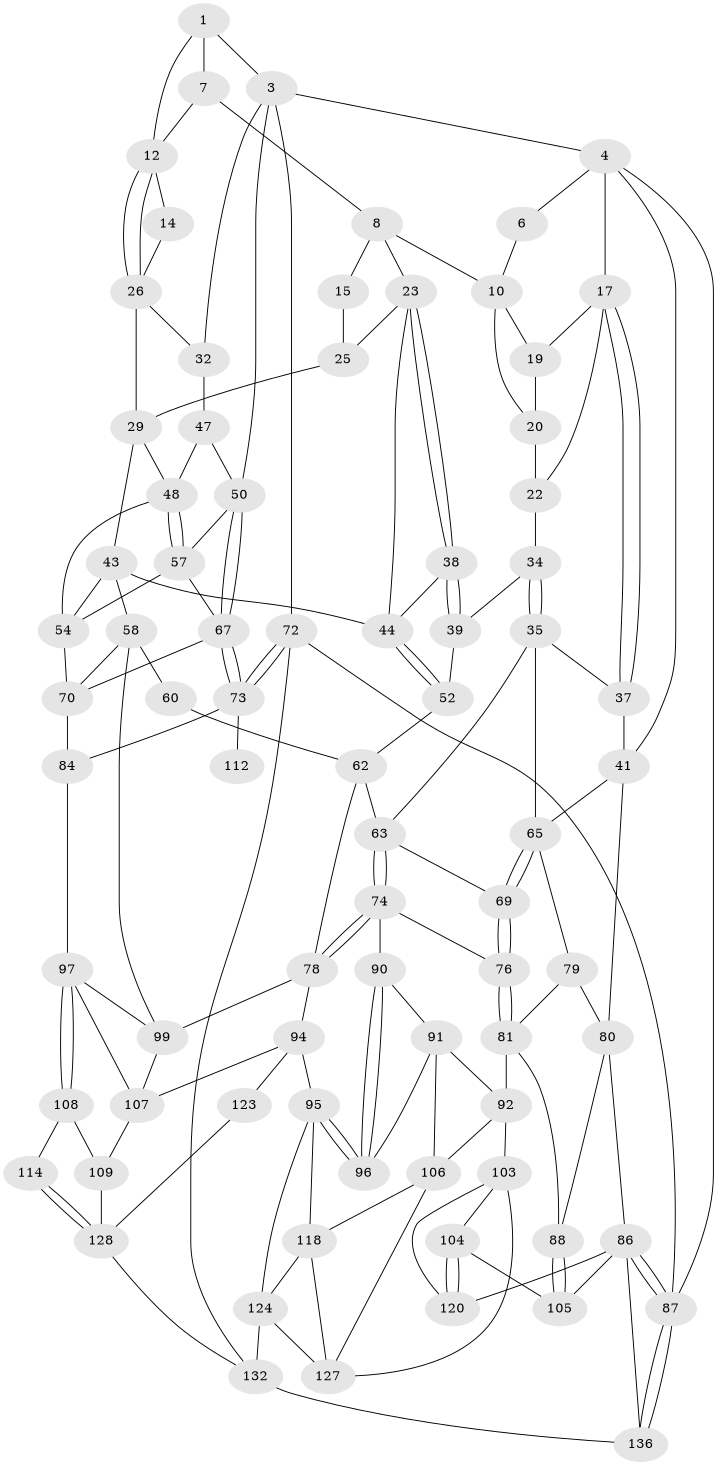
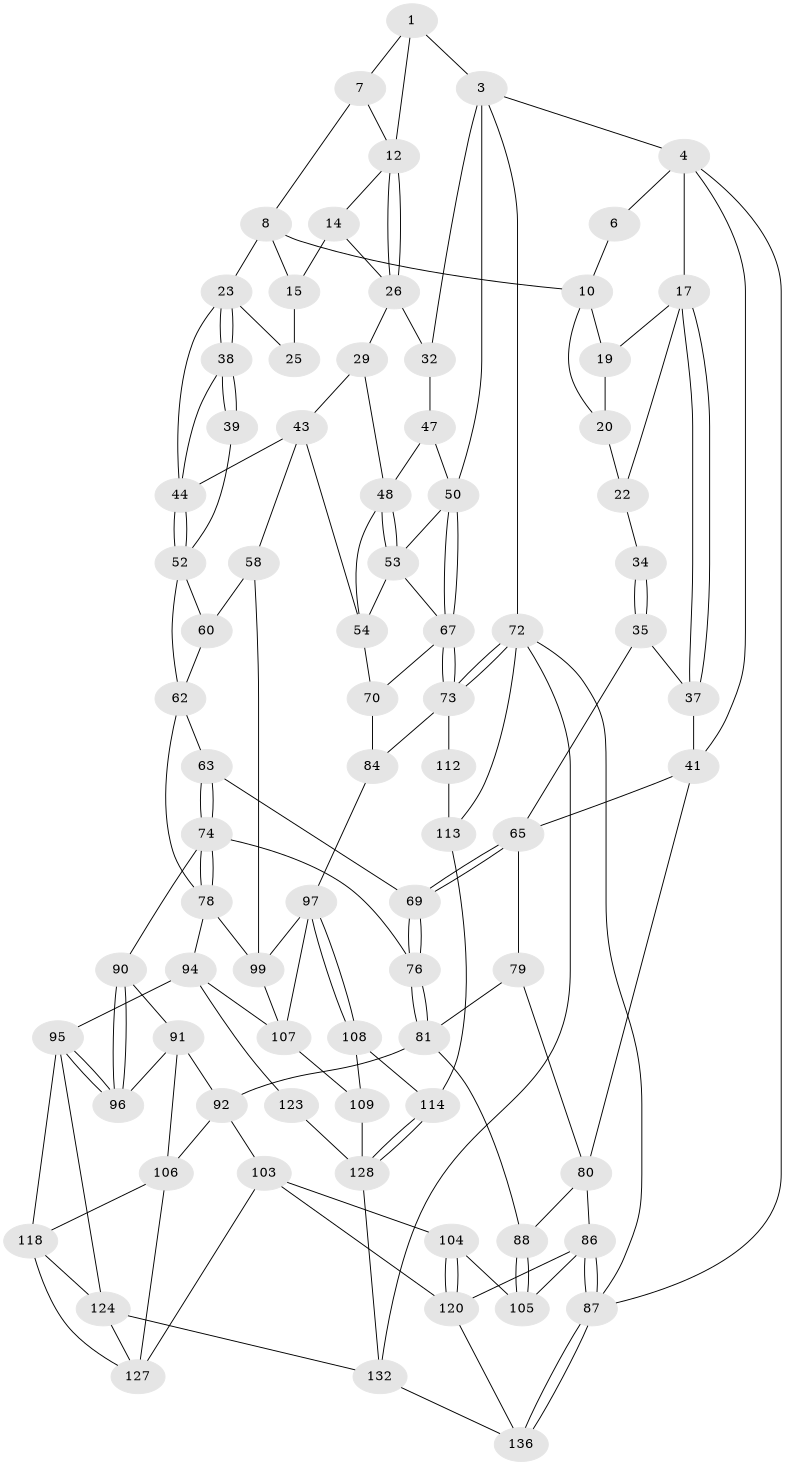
edge "14" -- "15": added
edge "25" -- "29": removed
node "57": label "57" -> "53"
edge "52" -- "60": added
edge "34" -- "39": removed
edge "58" -- "70": removed
edge "35" -- "63": removed
node "113": added
edge "86" -- "136": now "120" -- "136"
